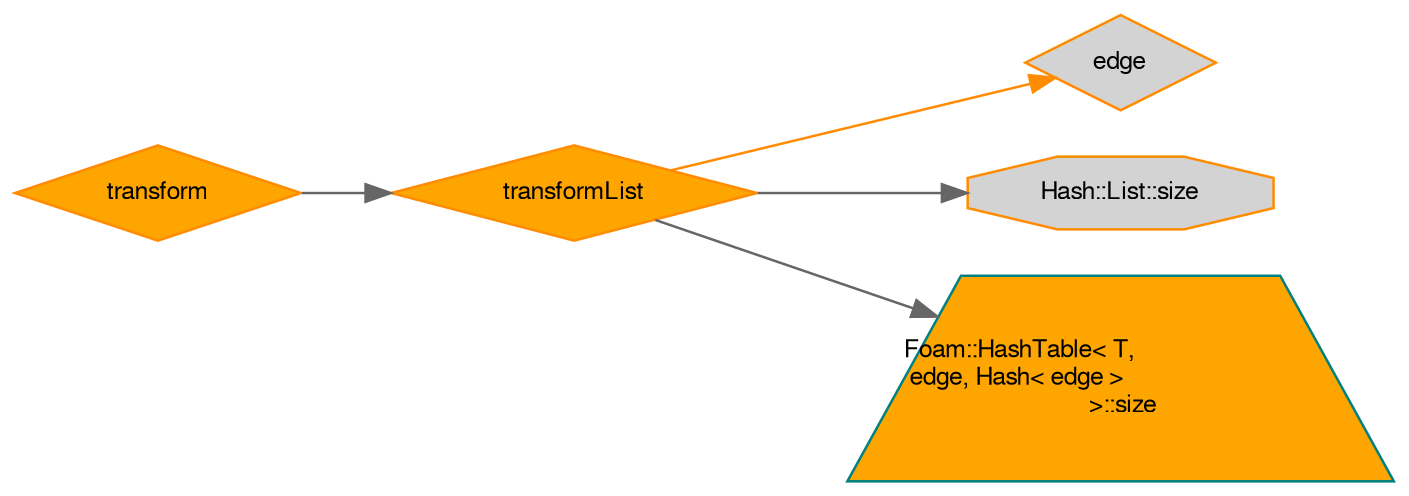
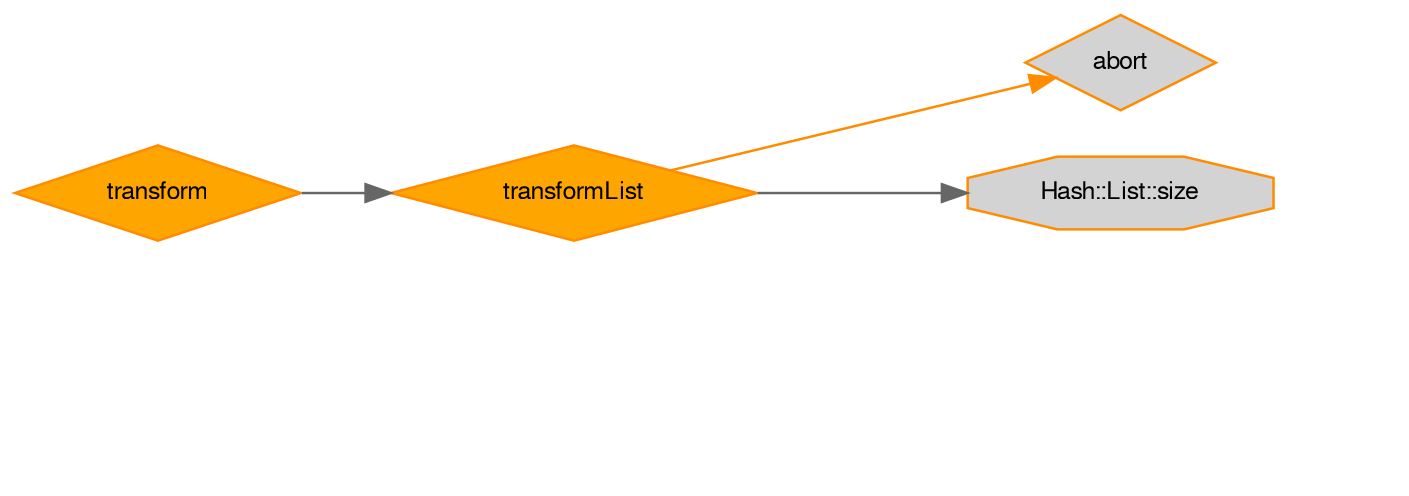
node "edge": label "edge" -> "abort"
node "Foam::HashTable< T, edge, Hash< edge > >::size": removed
